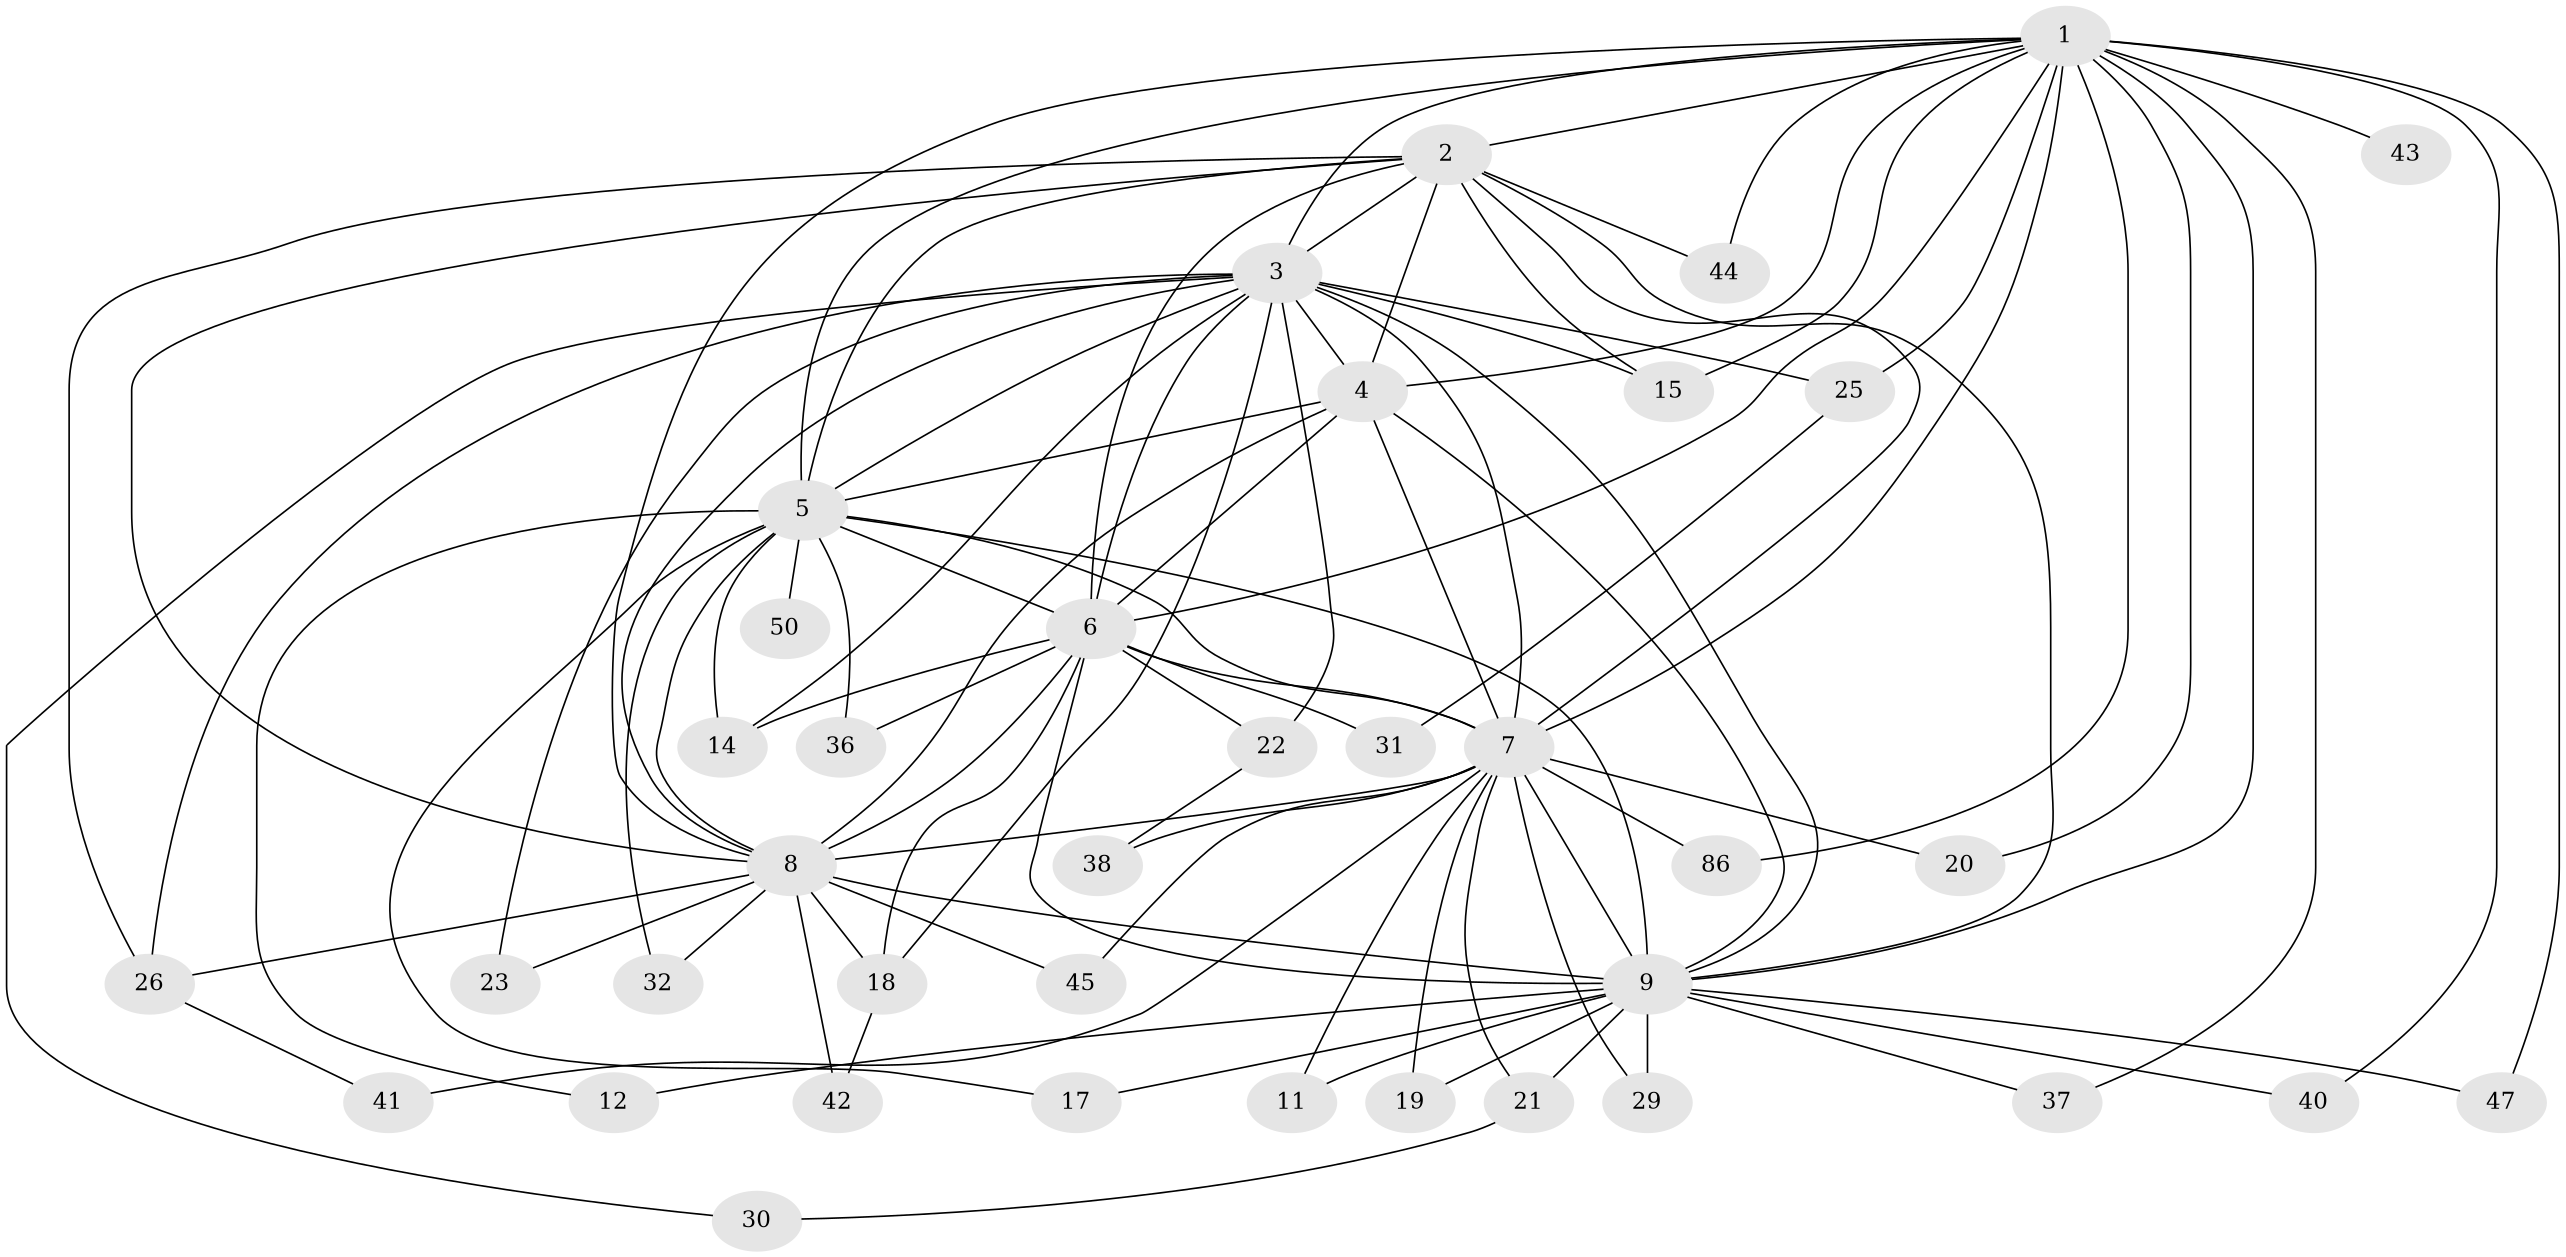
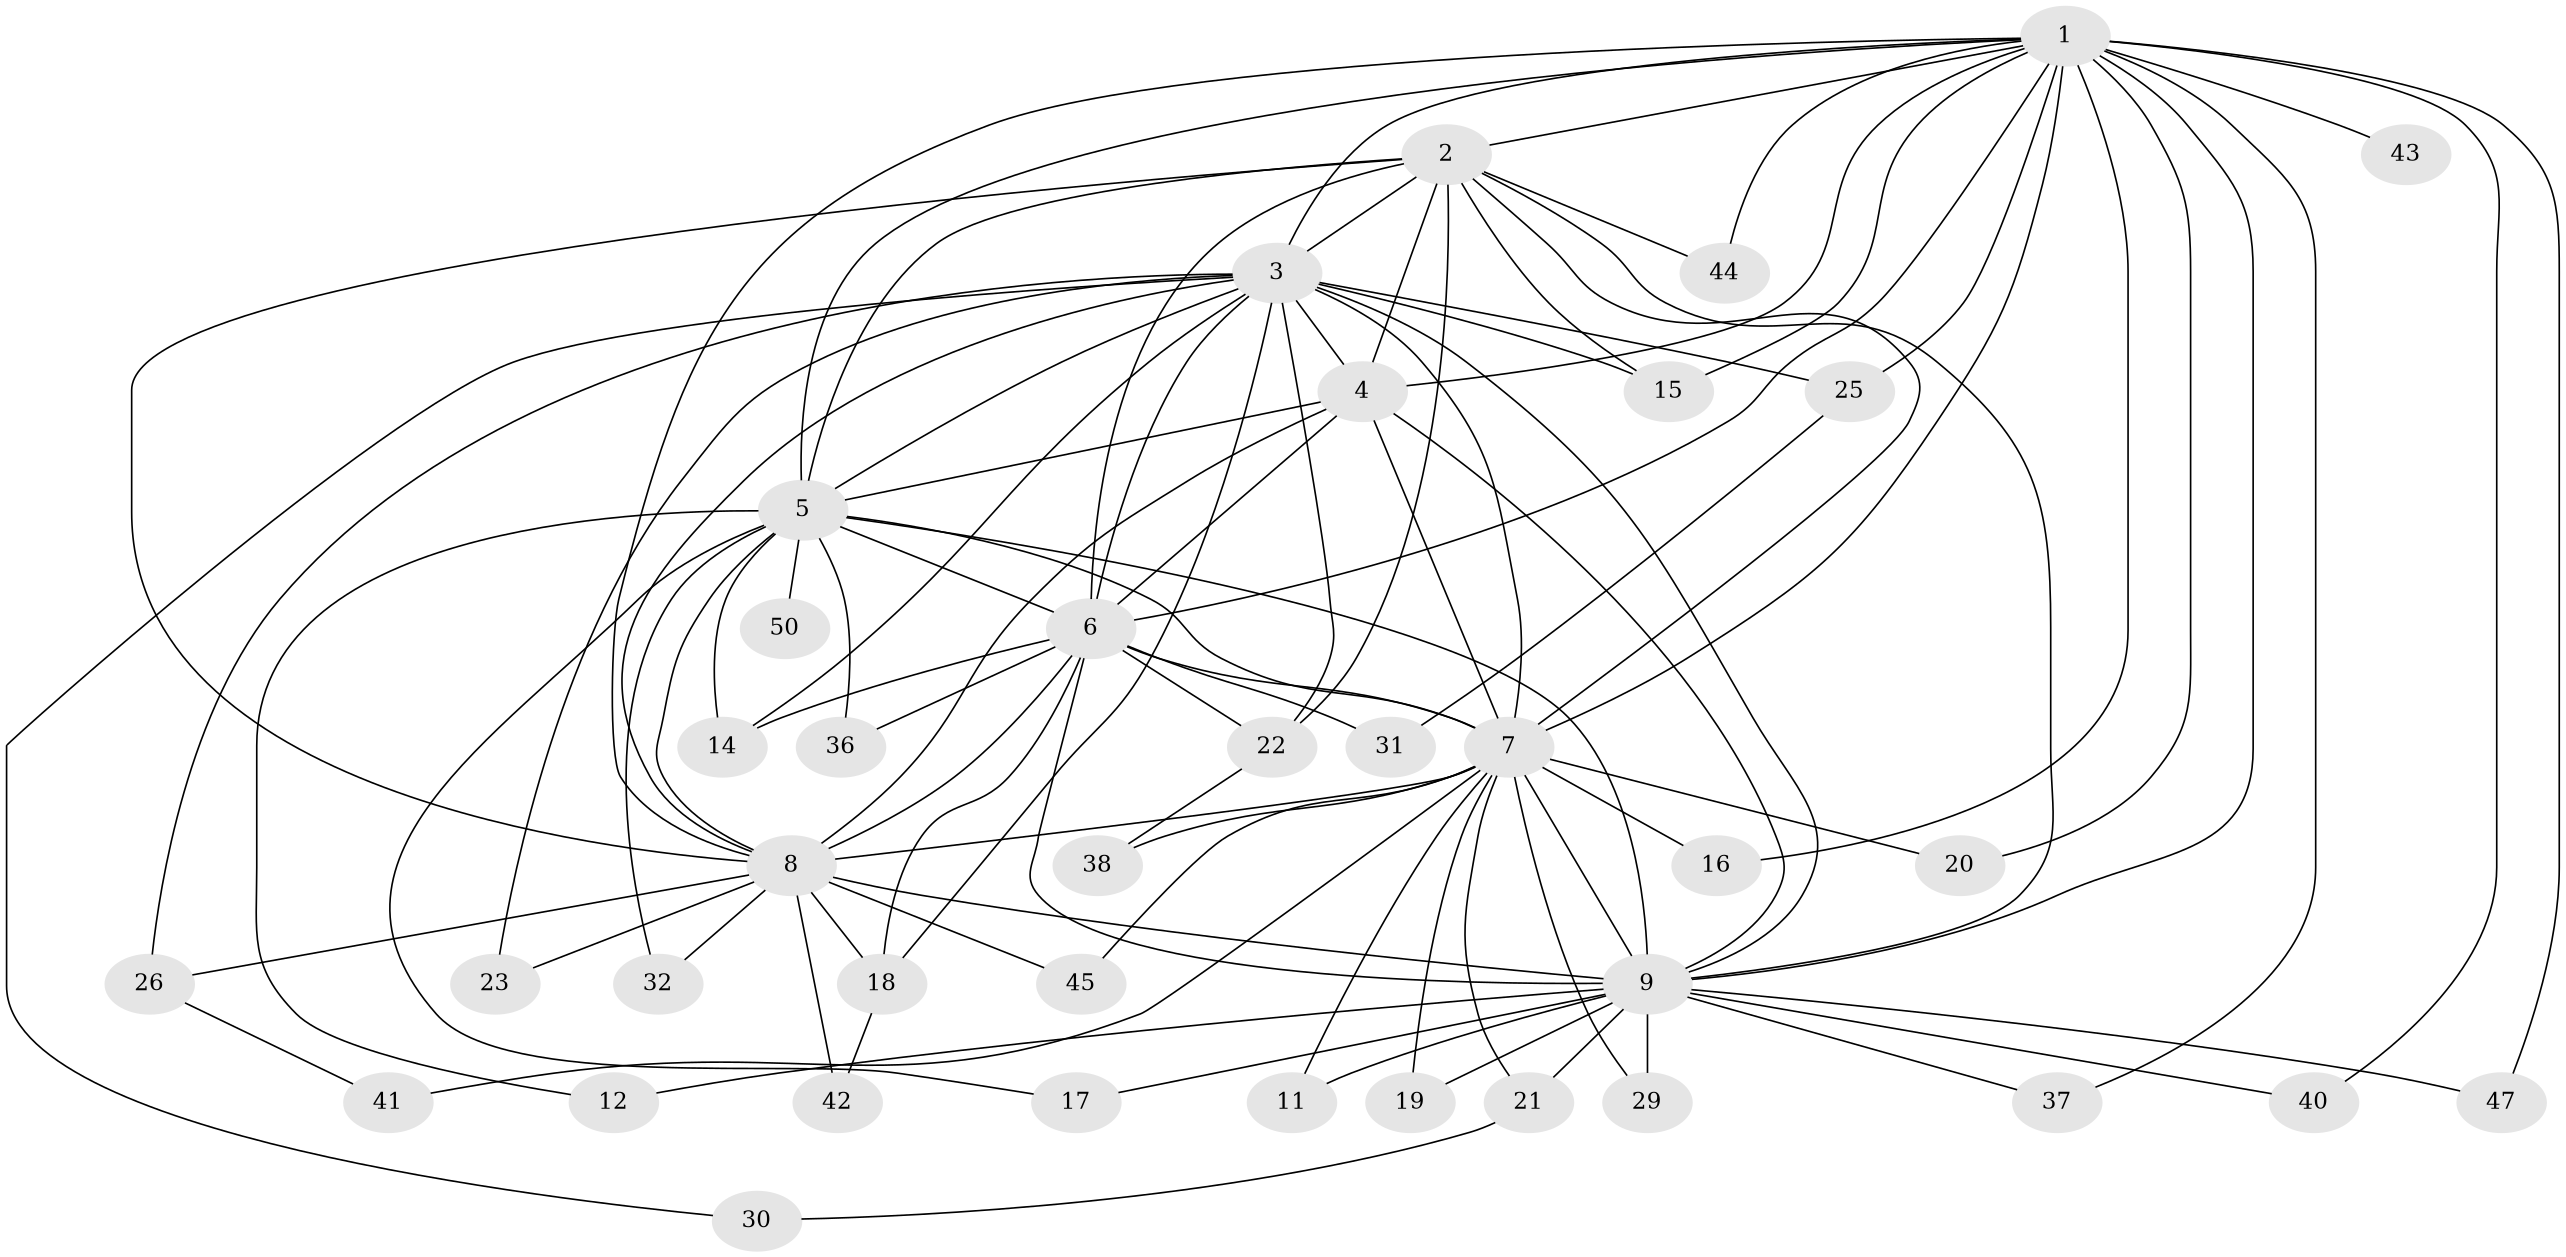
edge "2" -- "26": now "2" -- "22"
node "86": label "86" -> "16"
